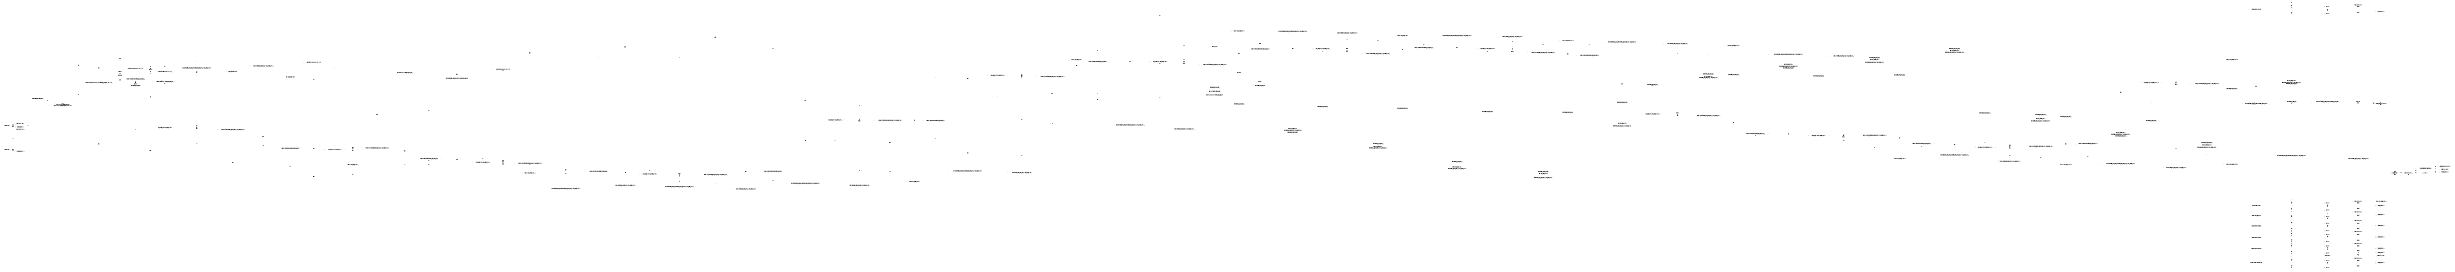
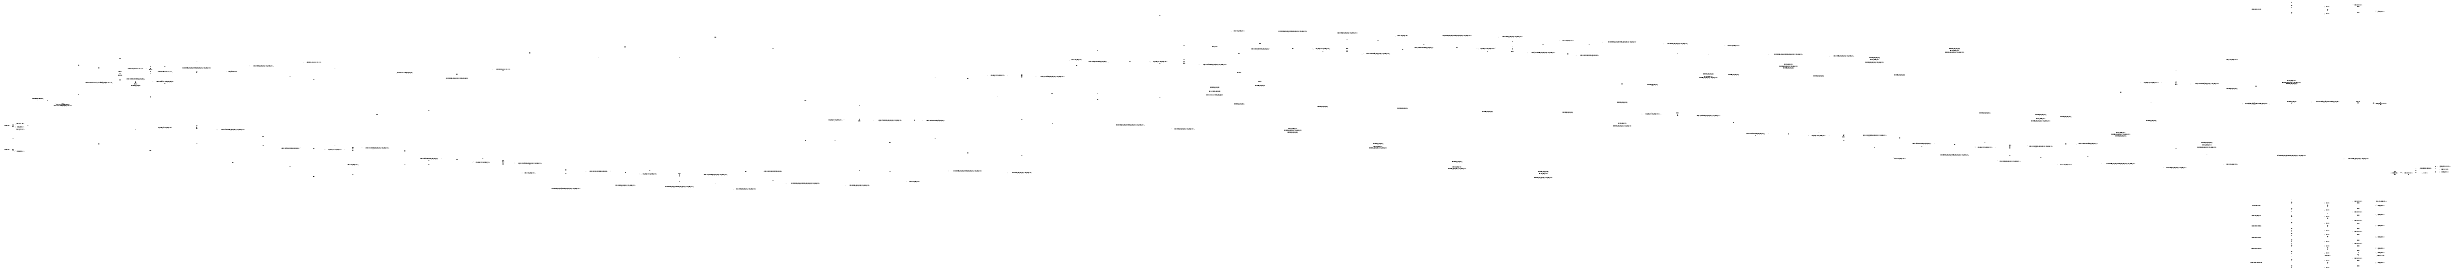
edge "(<operator>.greaterThan,int64> expected_meta_proto_times)" -> "(IDENTIFIER,int64,int64> expected_meta_proto_times)": label "DDG: META_PROTO_TIMES(10)" -> "AST: "
